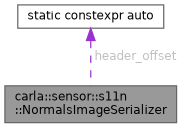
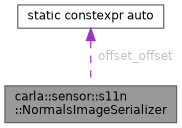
edge "carla::sensor::s11n ::NormalsImageSerializer" -> "static constexpr auto": label " header_offset" -> " offset_offset"
